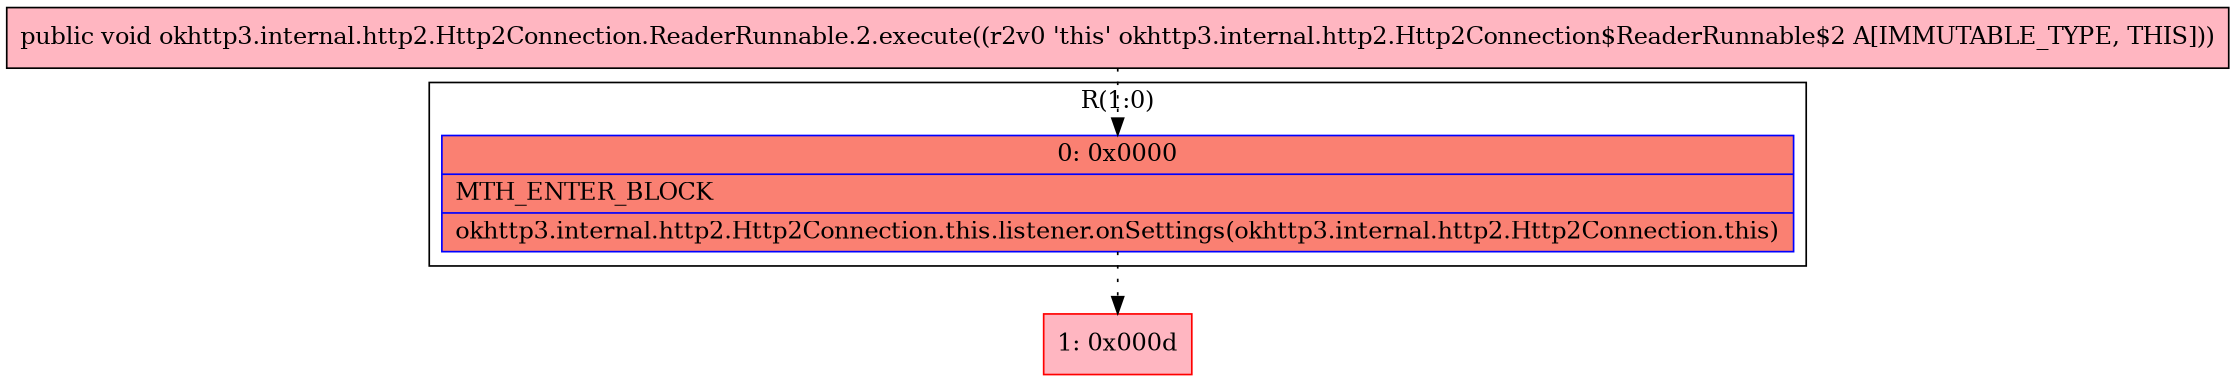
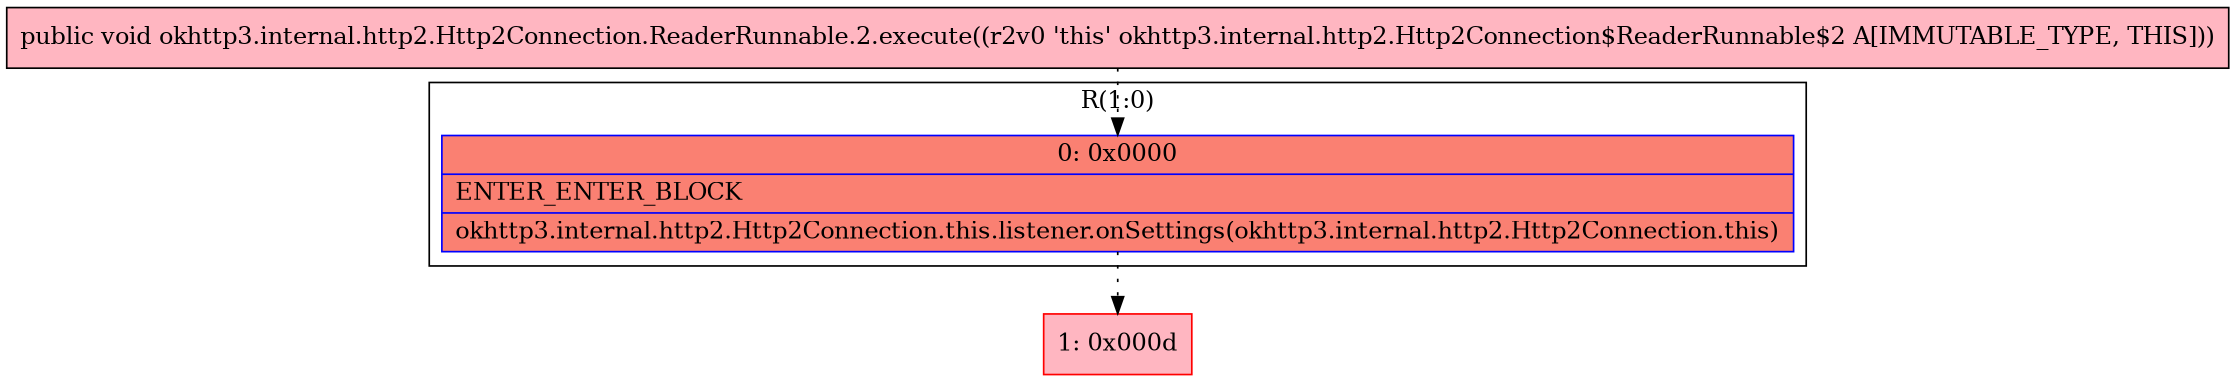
node "0: 0x0000": text "MTH_ENTER_BLOCK" -> "ENTER_ENTER_BLOCK"
